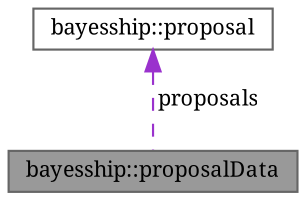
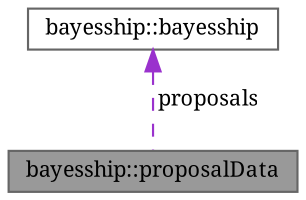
node "bayesship::proposal": label "bayesship::proposal" -> "bayesship::bayesship"
